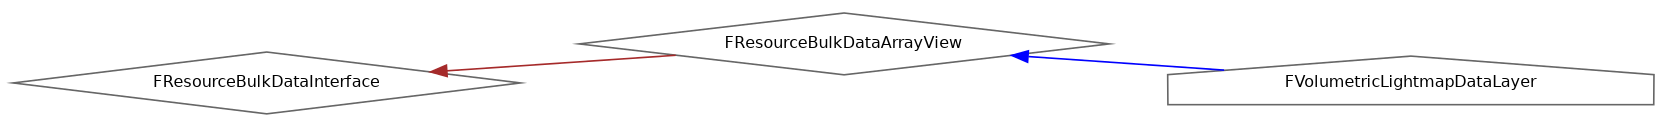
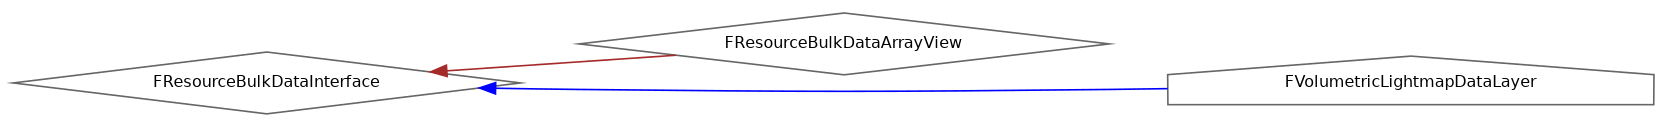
edge "FVolumetricLightmapDataLayer" -> "FResourceBulkDataArrayView": now "FVolumetricLightmapDataLayer" -> "FResourceBulkDataInterface"
